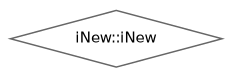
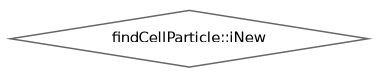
node "iNew::iNew": label "iNew::iNew" -> "findCellParticle::iNew"
